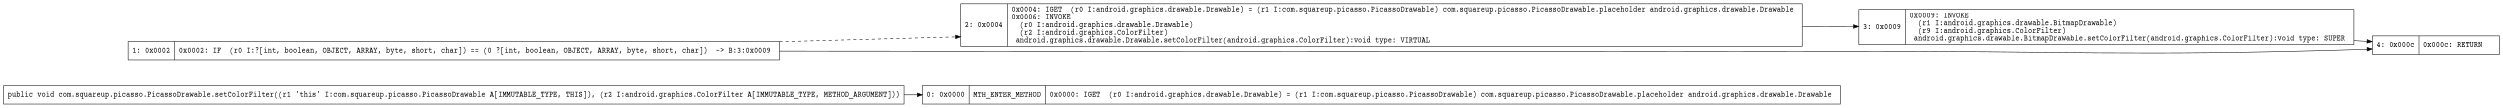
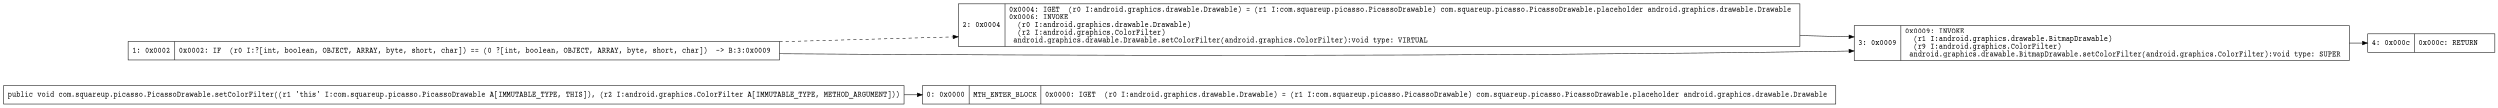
edge "1: 0x0002" -> "4: 0x000c": now "1: 0x0002" -> "3: 0x0009"
node "0: 0x0000": text "MTH_ENTER_METHOD" -> "MTH_ENTER_BLOCK"
